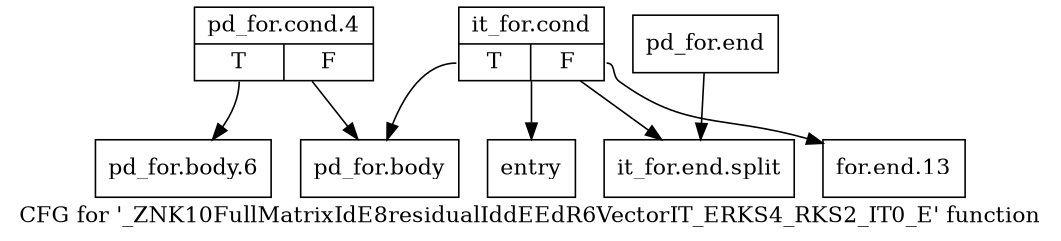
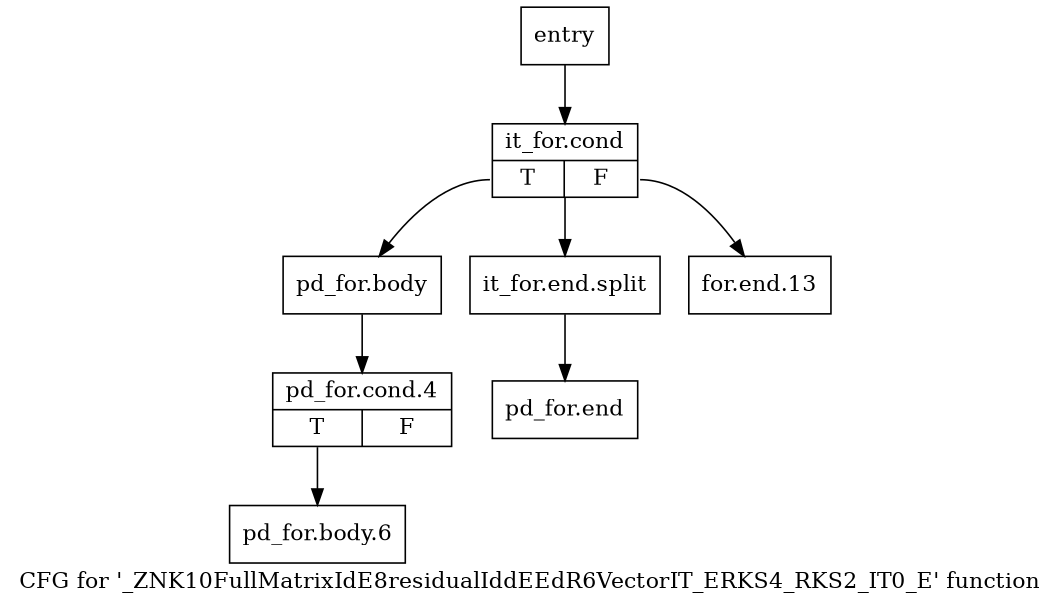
edge "pd_for.end" -> "it_for.end.split": reversed
edge "it_for.cond" -> "entry": reversed
edge "pd_for.cond.4" -> "pd_for.body": reversed
